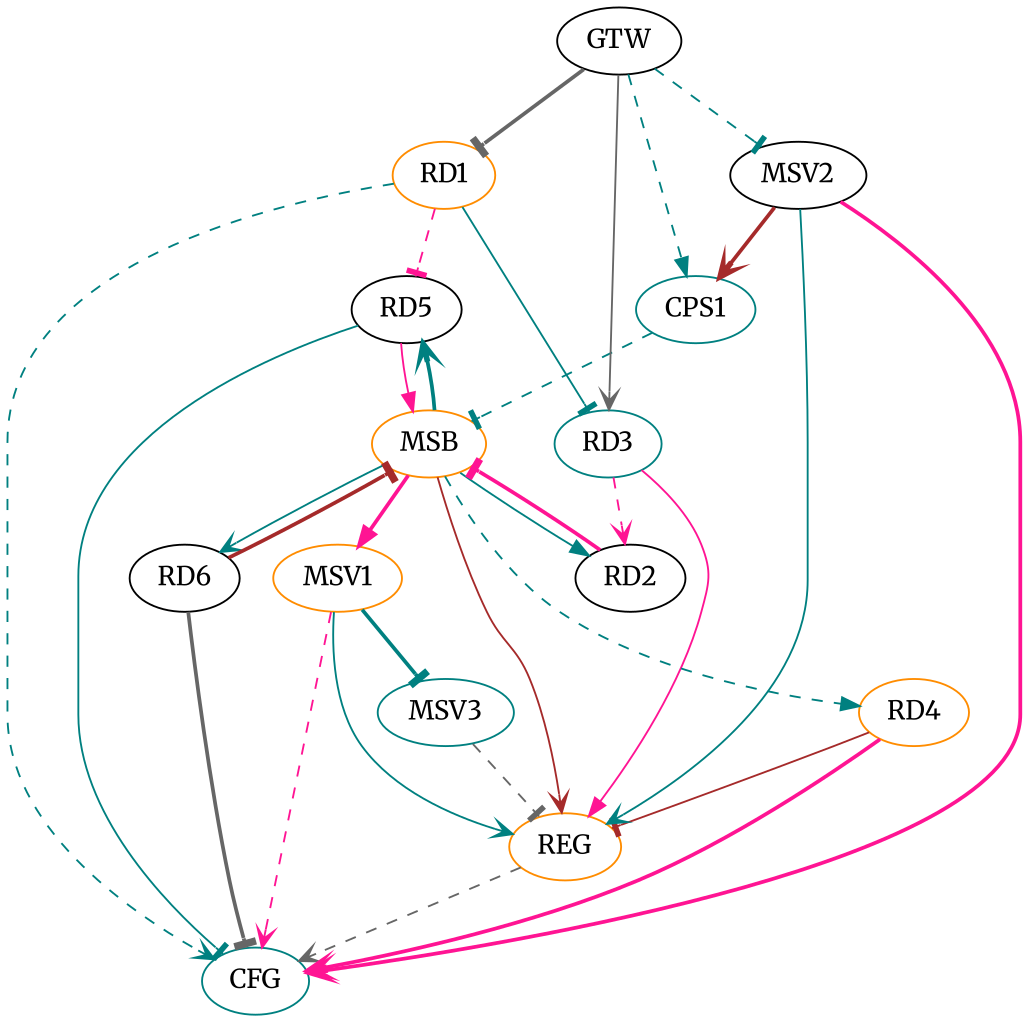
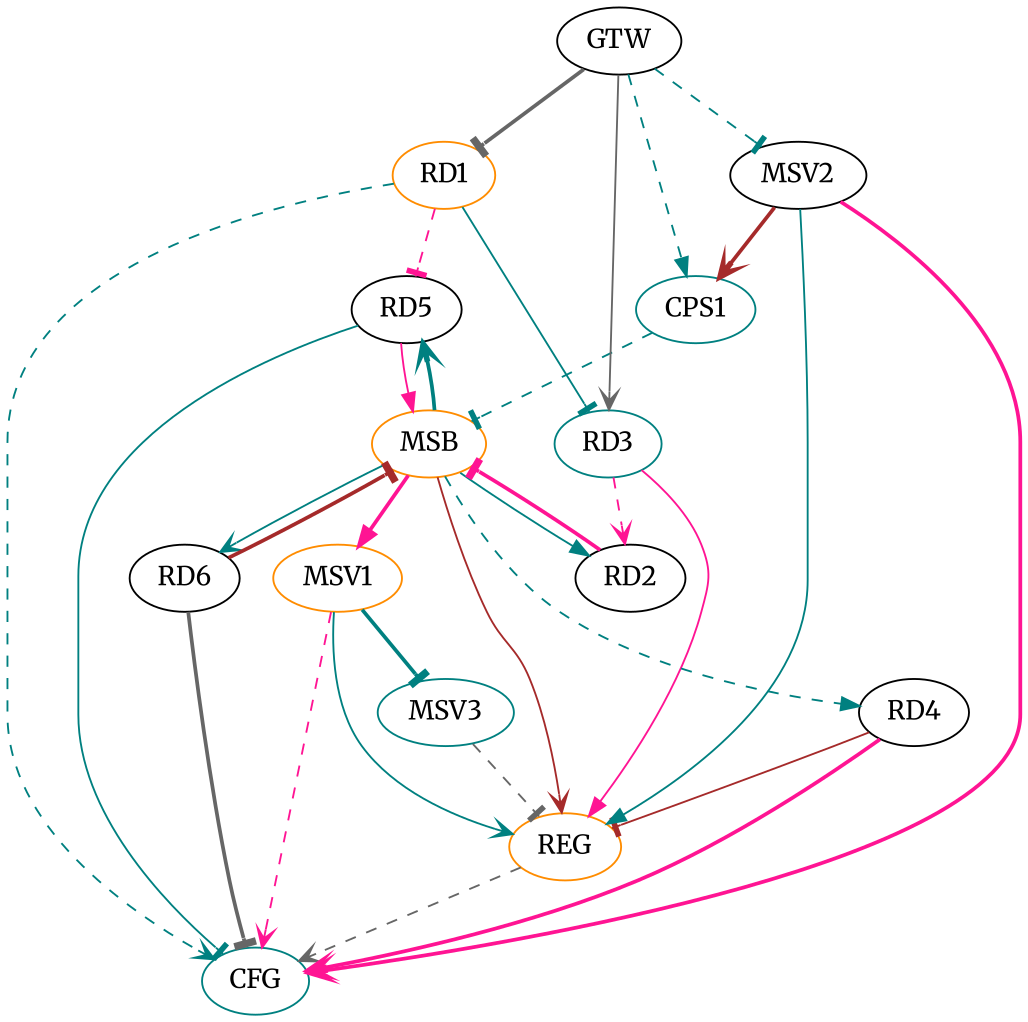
edge "MSV2" -> "REG": arrowhead vee -> normal
node "RD4": color darkorange -> black
